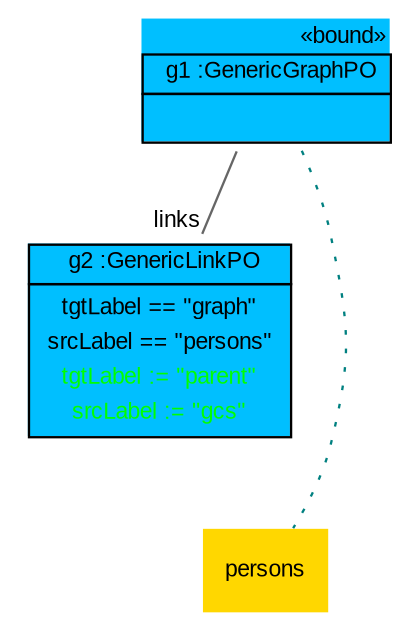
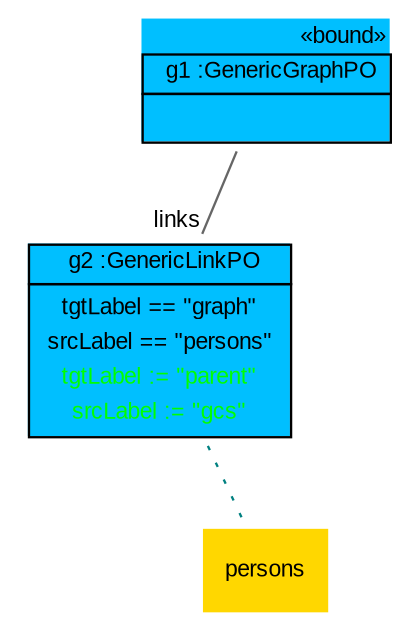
edge "g1 :GenericGraphPO" -- "persons": now "g2 :GenericLinkPO" -- "persons"
